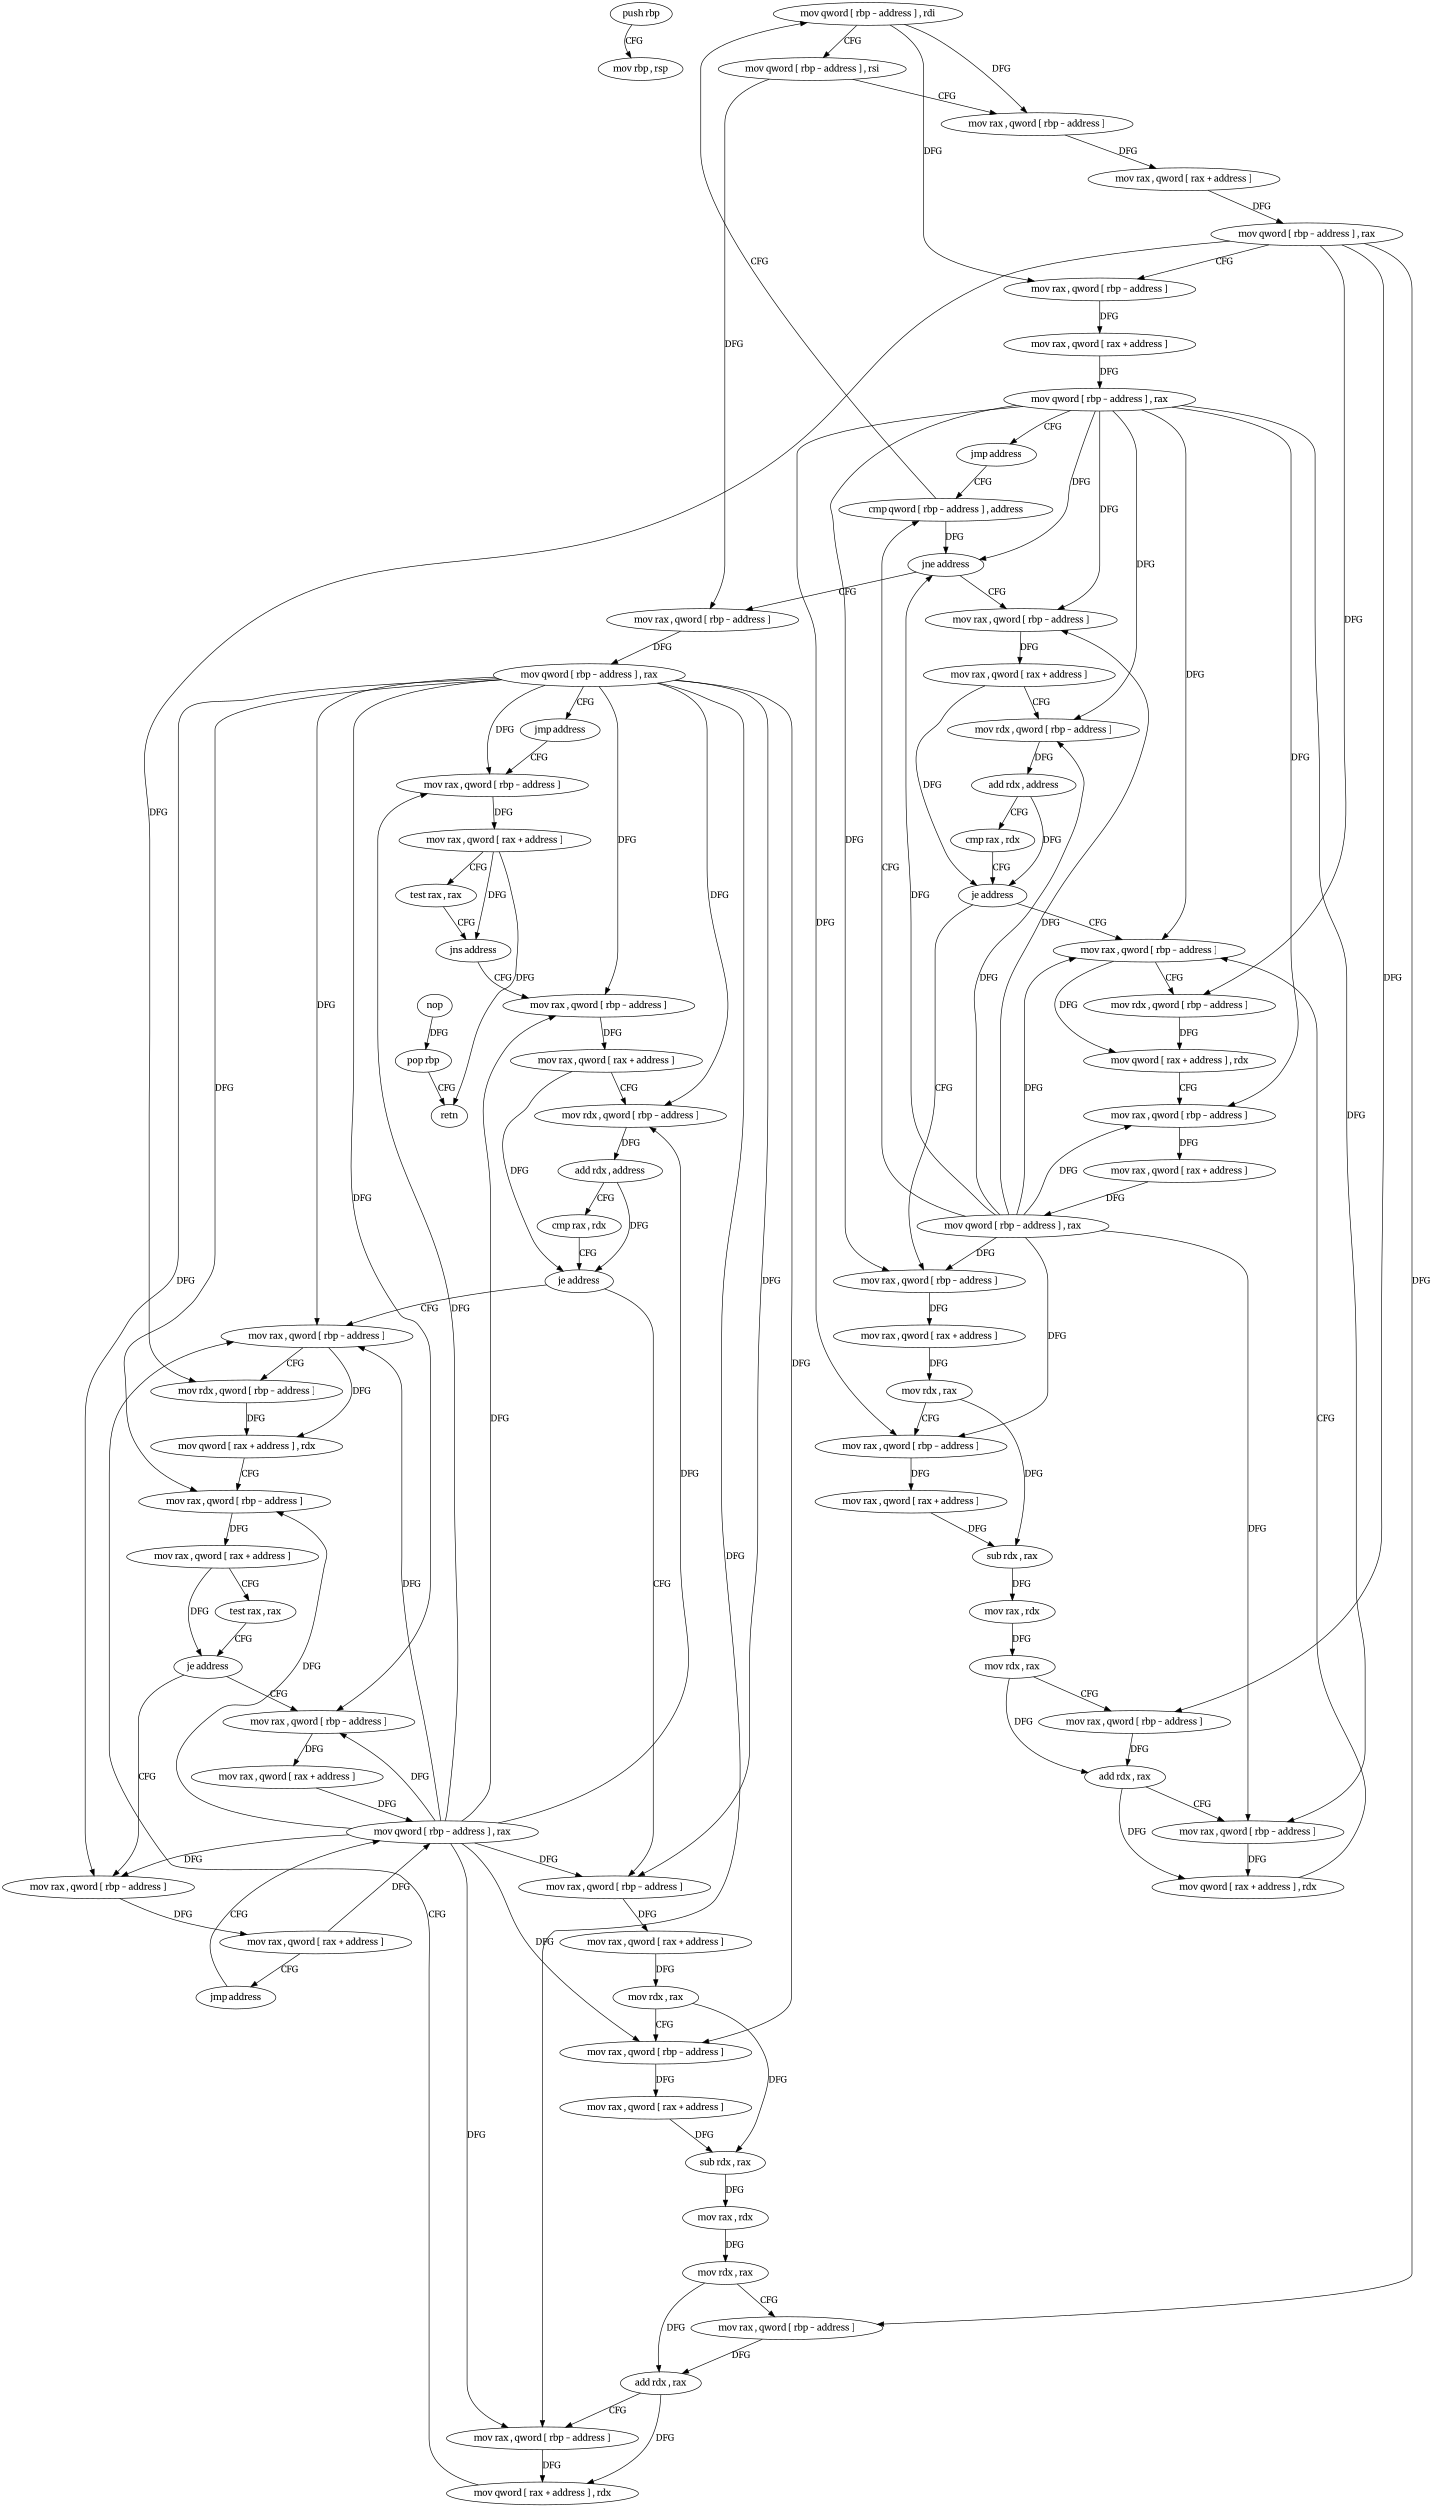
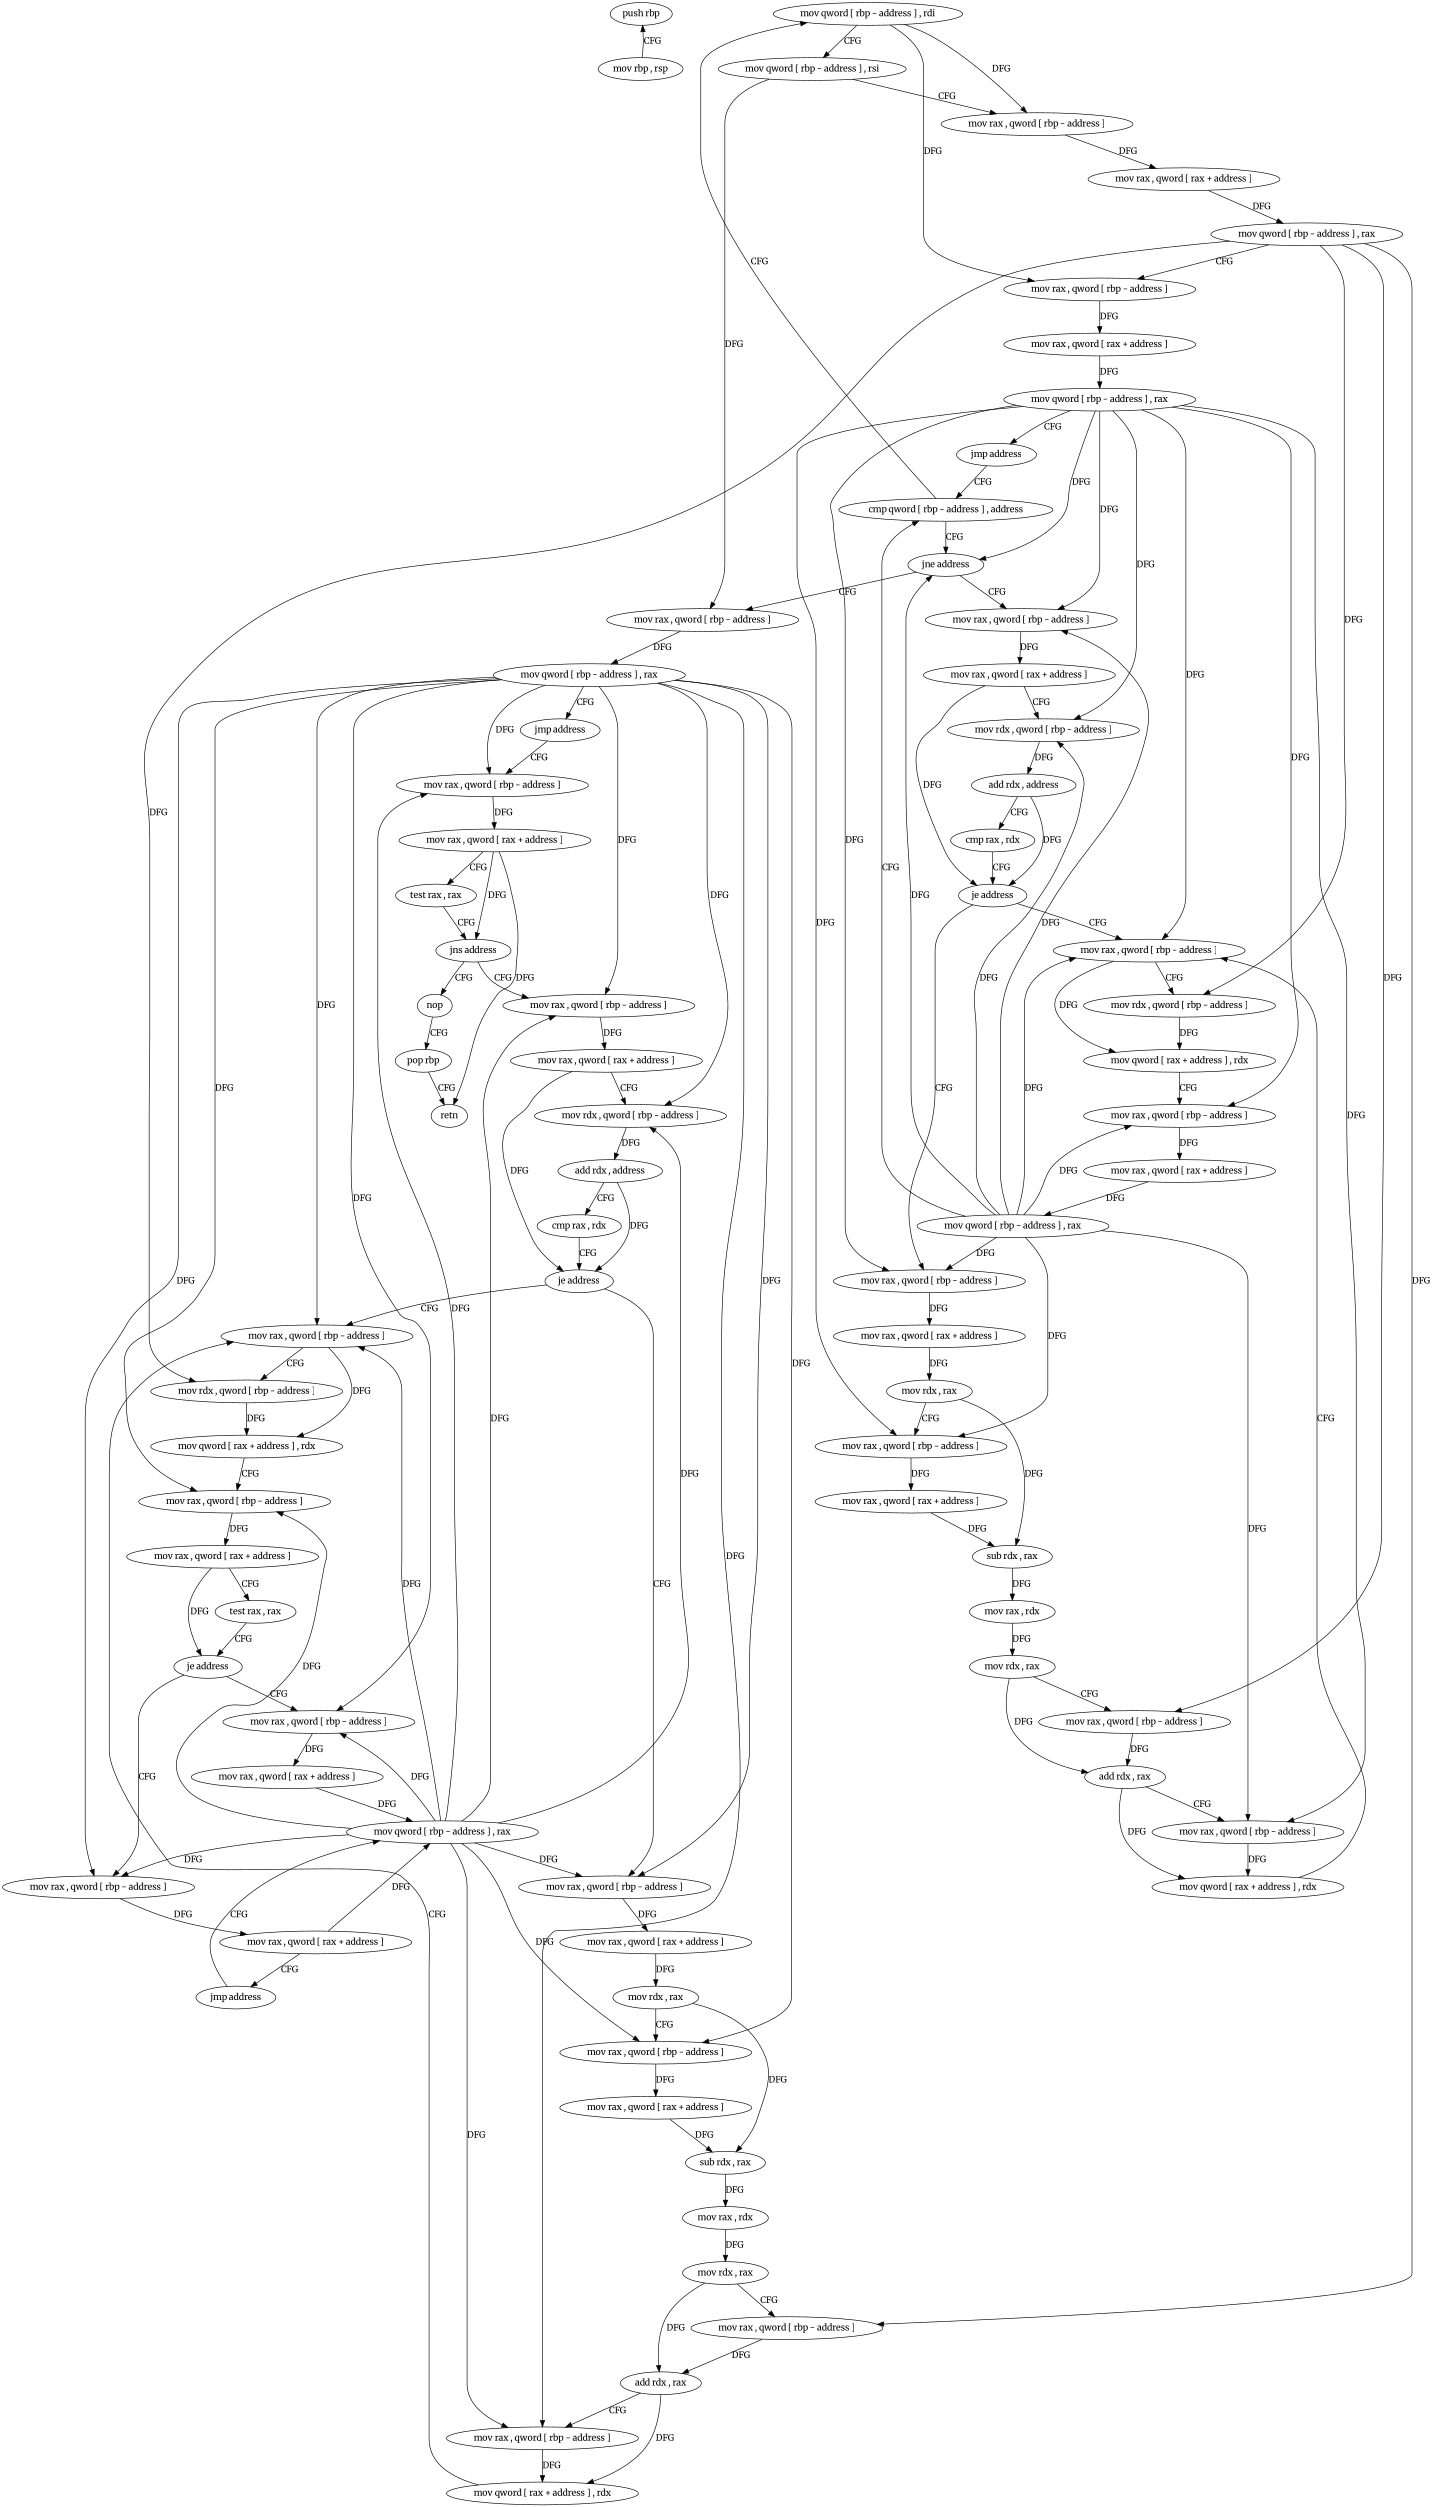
edge "push rbp" -> "mov rbp , rsp": reversed
edge "cmp qword [ rbp - address ] , address" -> "jne address": label "DFG" -> "CFG"
edge "jns address" -> "nop": added, label "CFG"
edge "nop" -> "pop rbp": label "DFG" -> "CFG"
